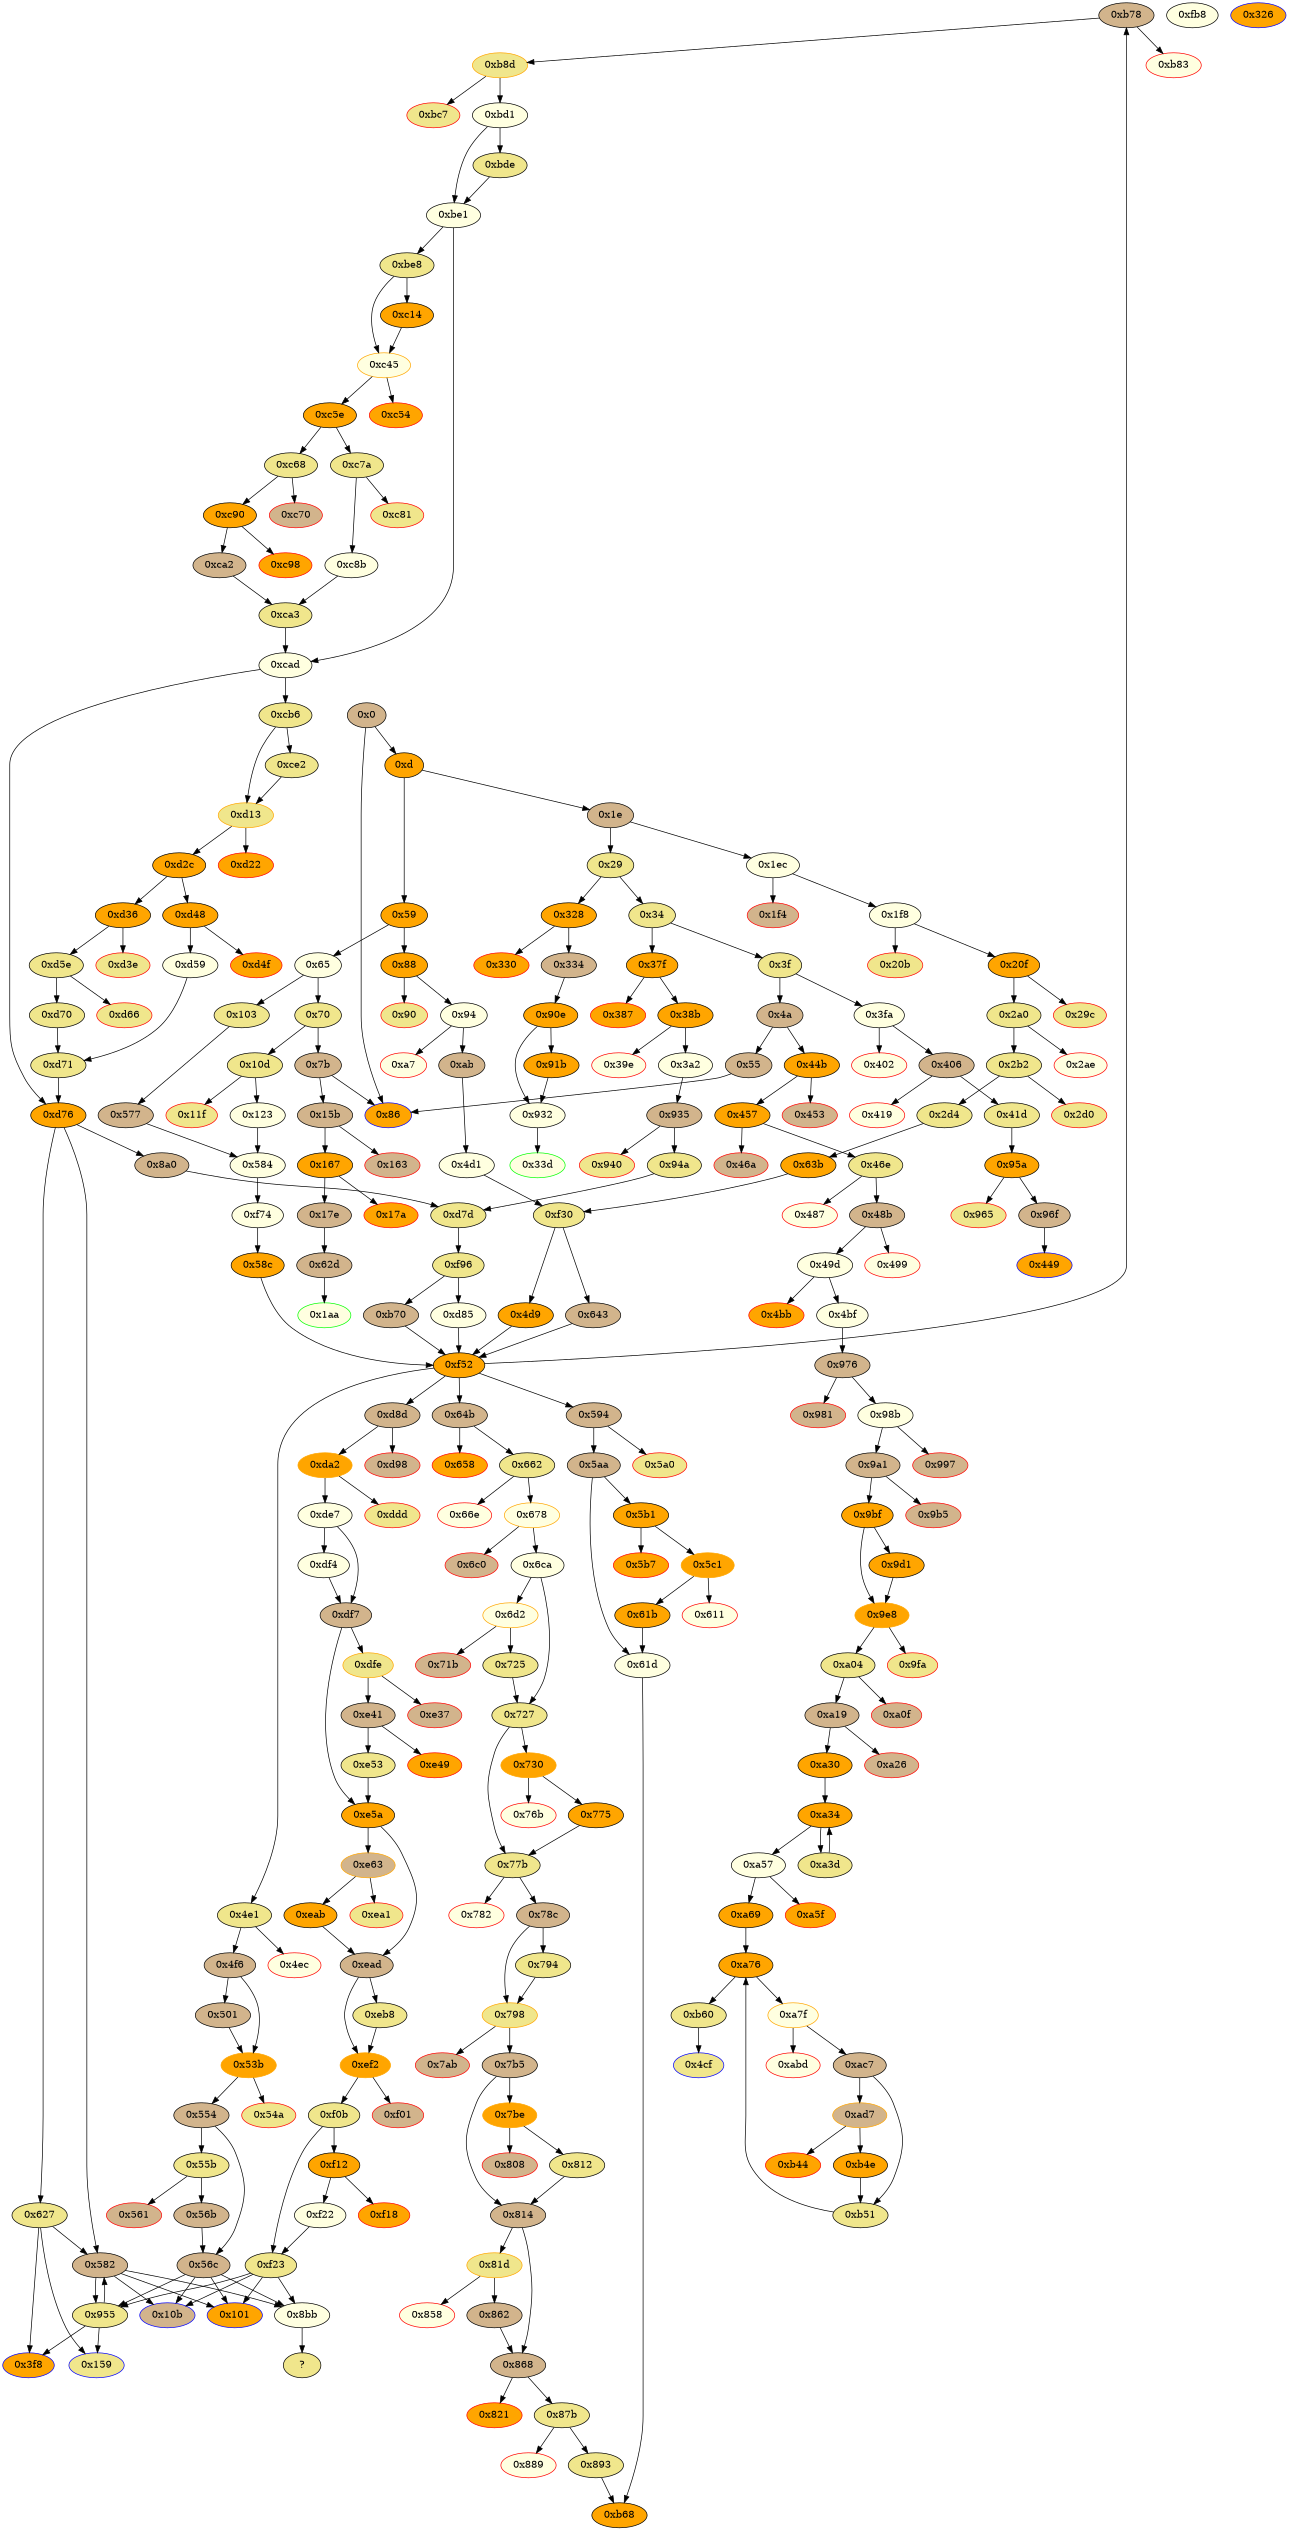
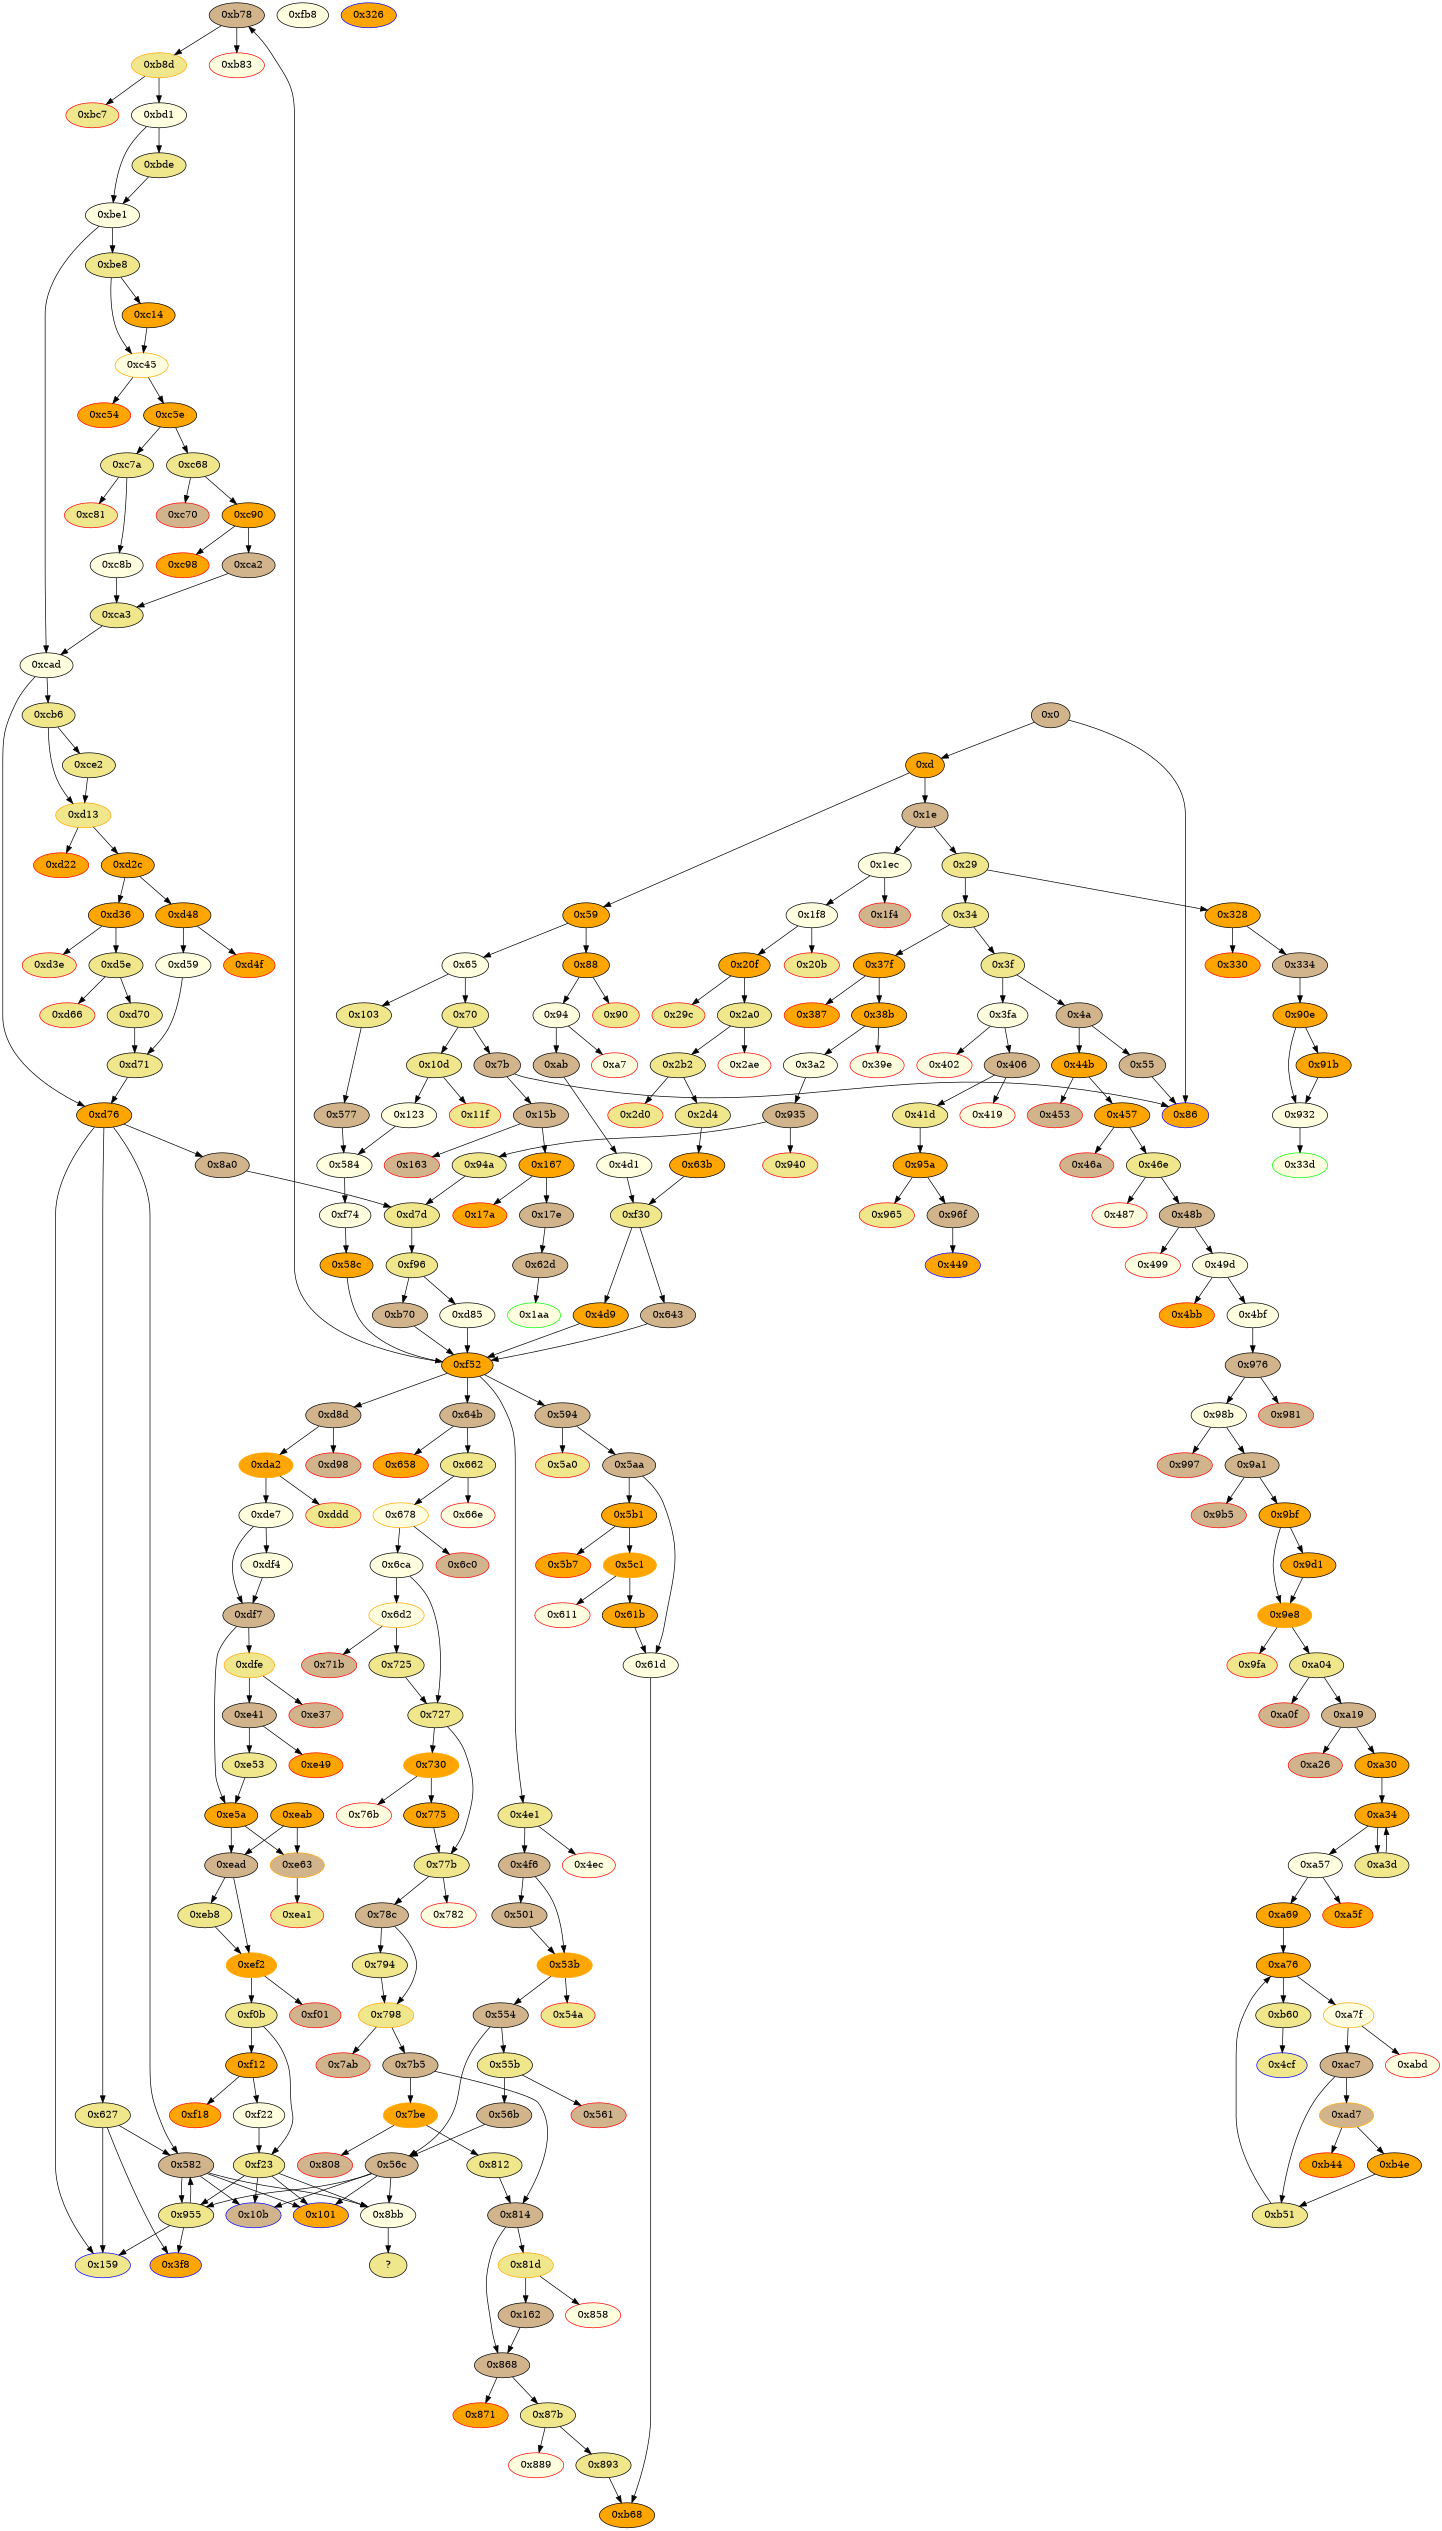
edge "0xd76" -> "0x159": added
edge "0xe63" -> "0xeab": reversed
node "0x862": label "0x862" -> "0x162"
node "0x821": label "0x821" -> "0x871"
